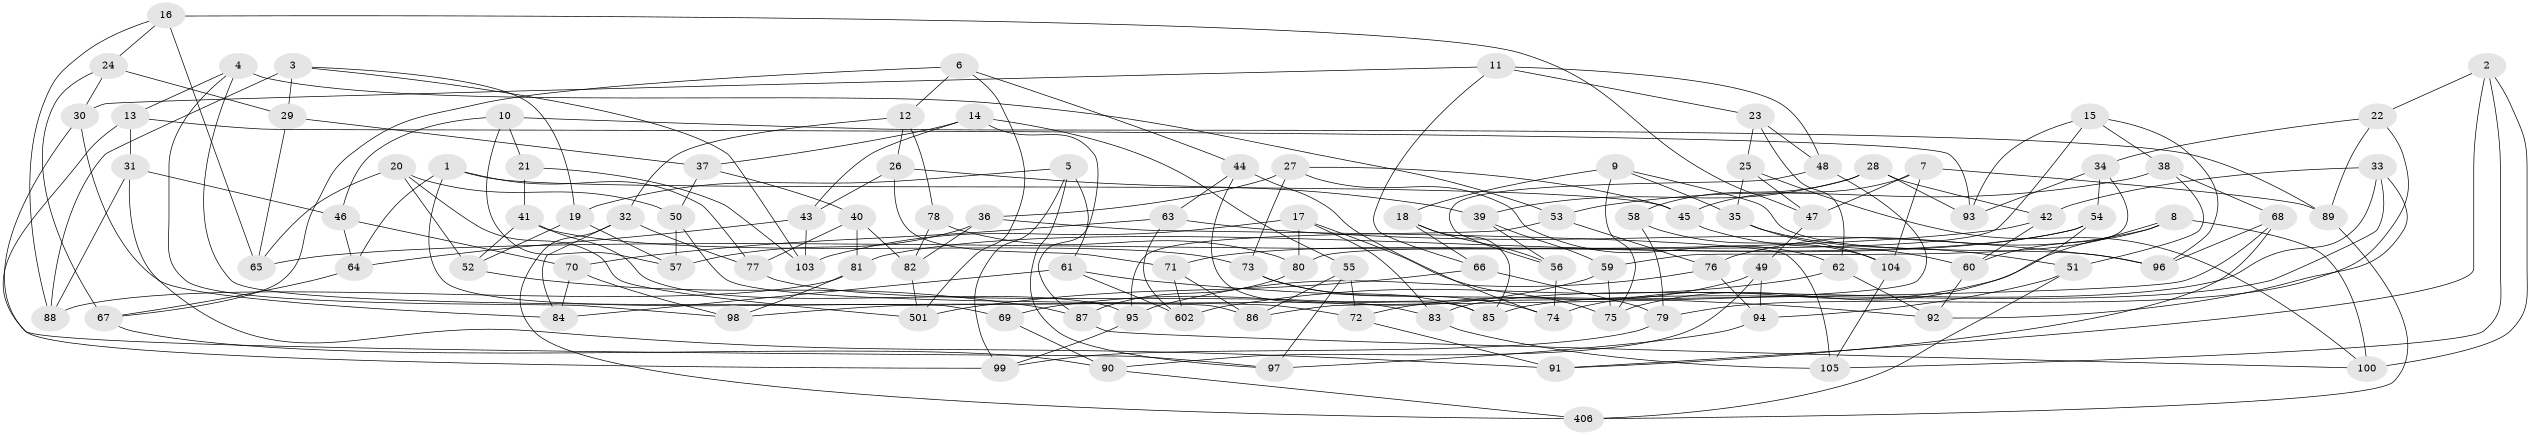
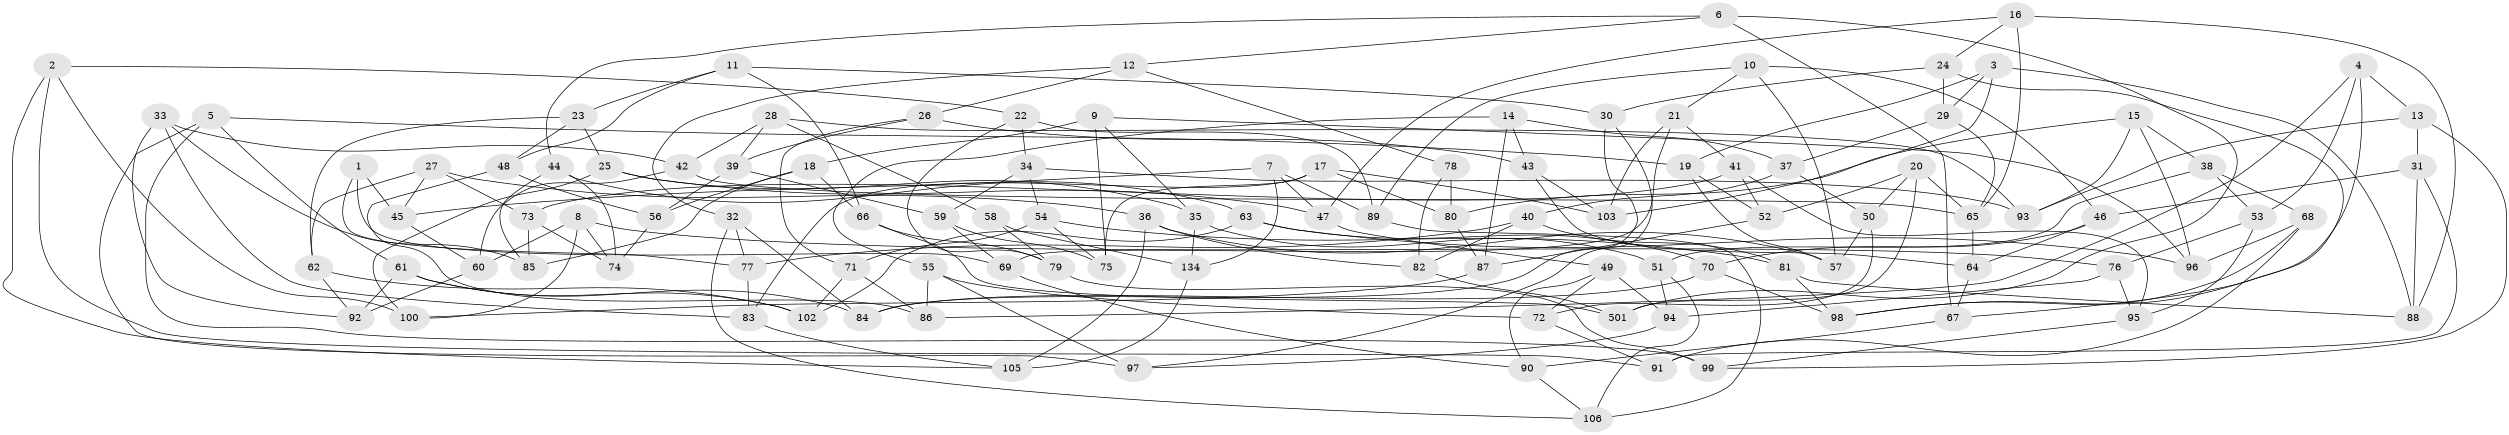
edge "1" -- "64": now "65" -- "64"
edge "21" -- "69": added
node "104": label "104" -> "134"
node "602": label "602" -> "102"
node "406": label "406" -> "106"
